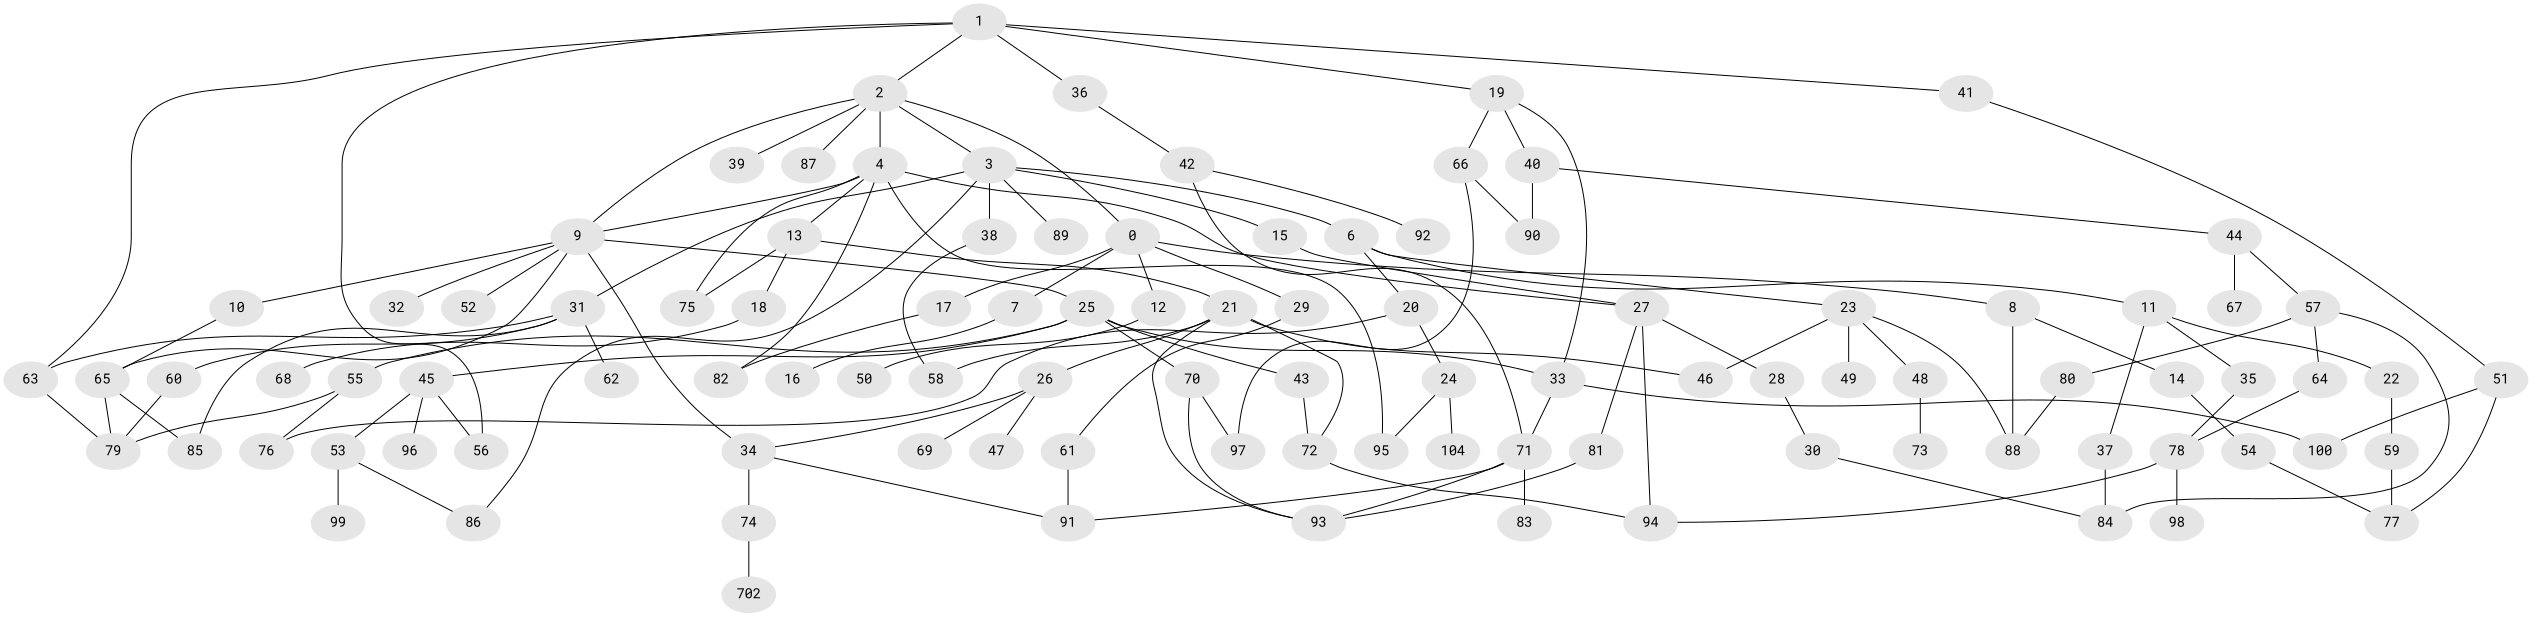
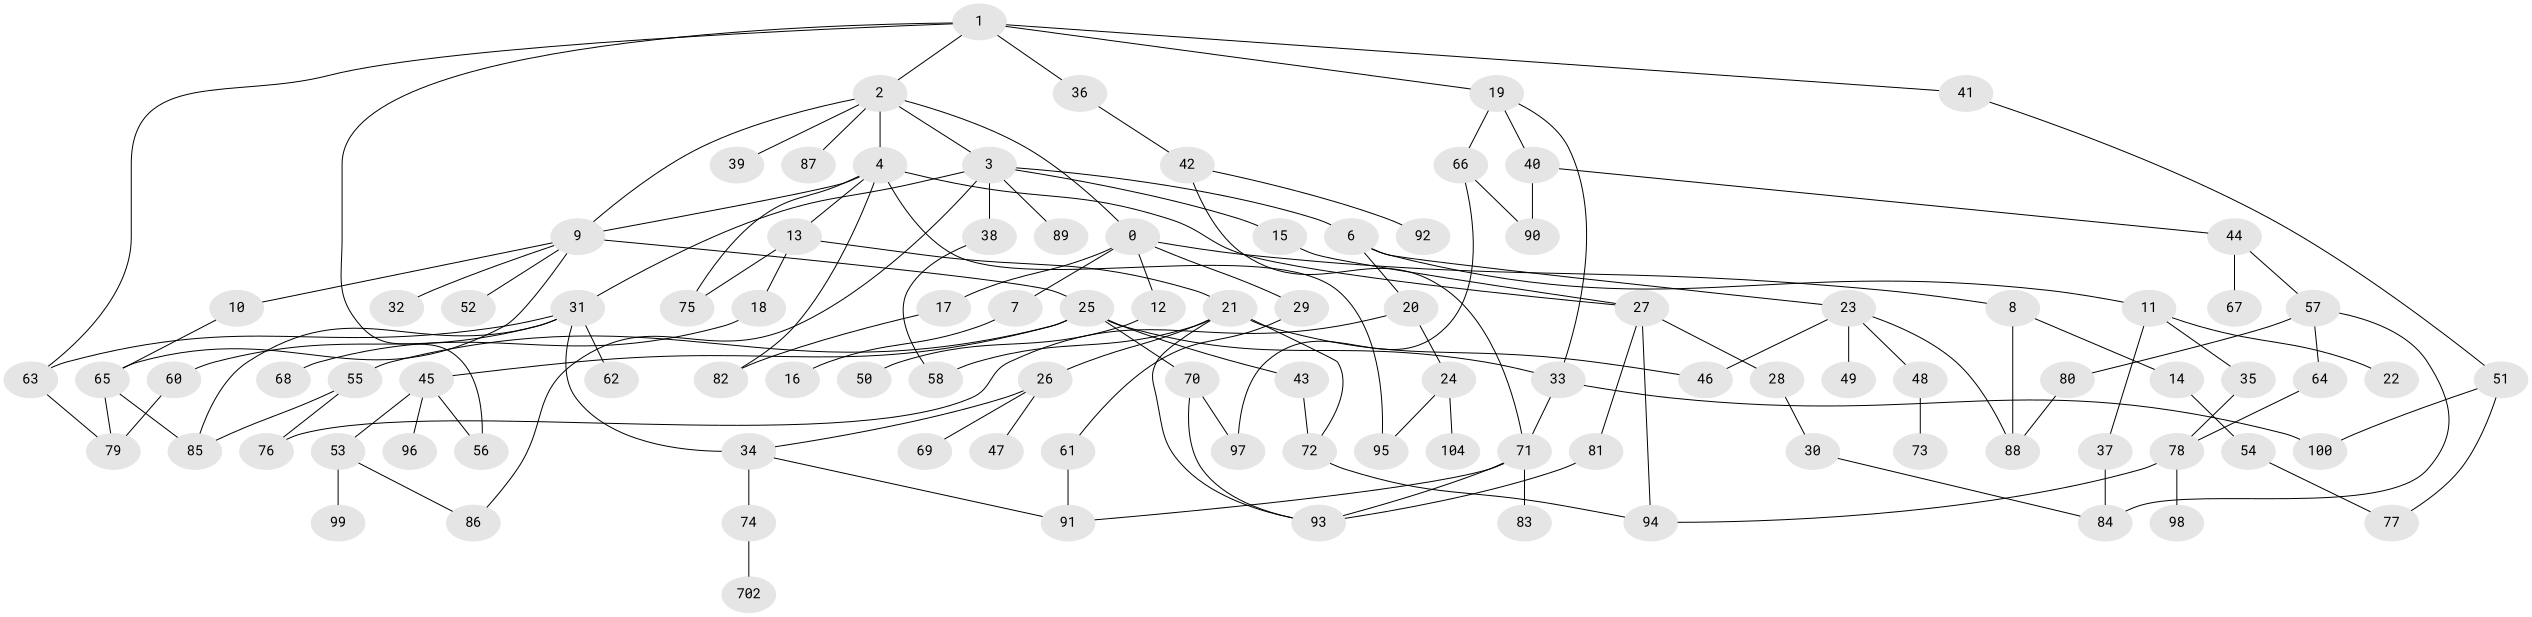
edge "9" -- "34": now "31" -- "34"
edge "55" -- "79": now "55" -- "85"
node "59": removed
